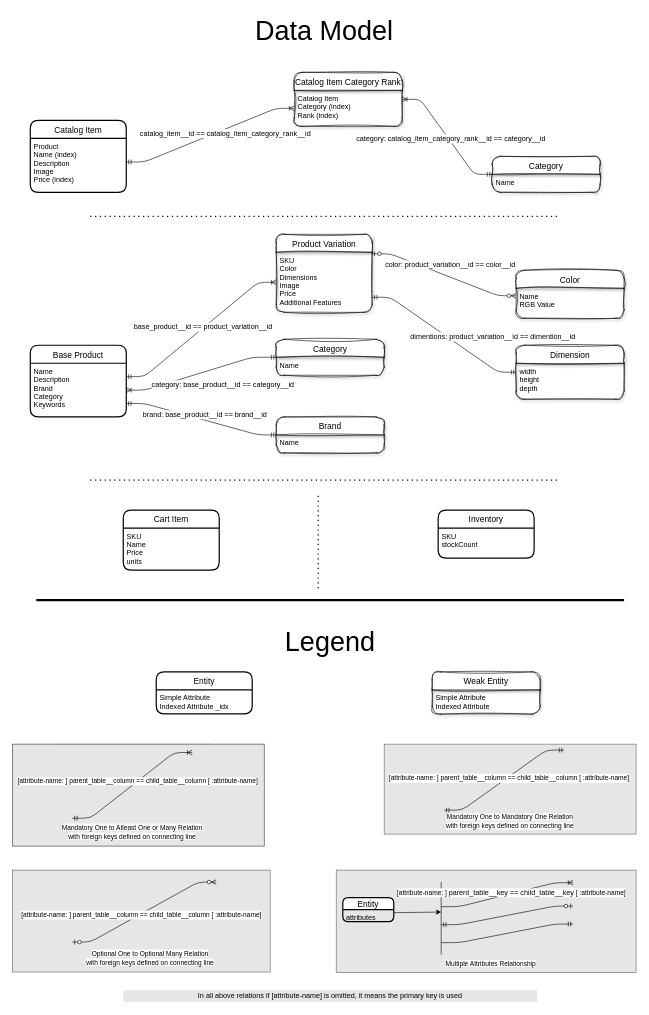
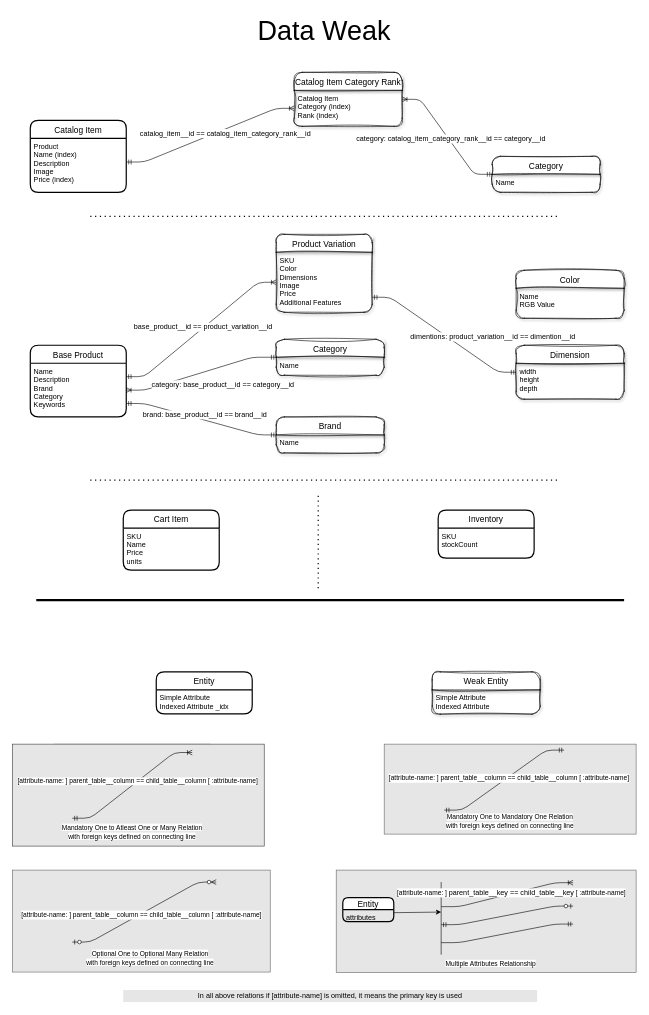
node "Data Model": label "Data Model" -> "Data Weak"
edge "Product Variation" -- "Name RGB Value": removed, label "color: product_variation__id == color__id"
node "Legend": removed
